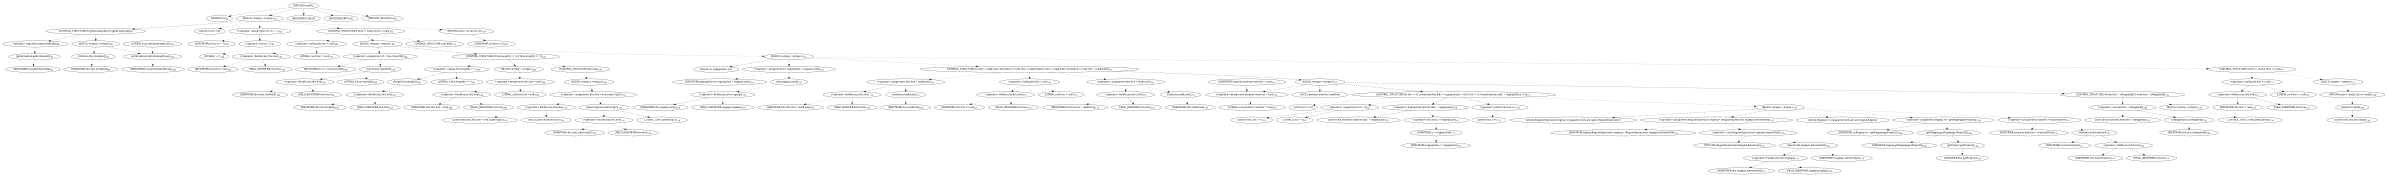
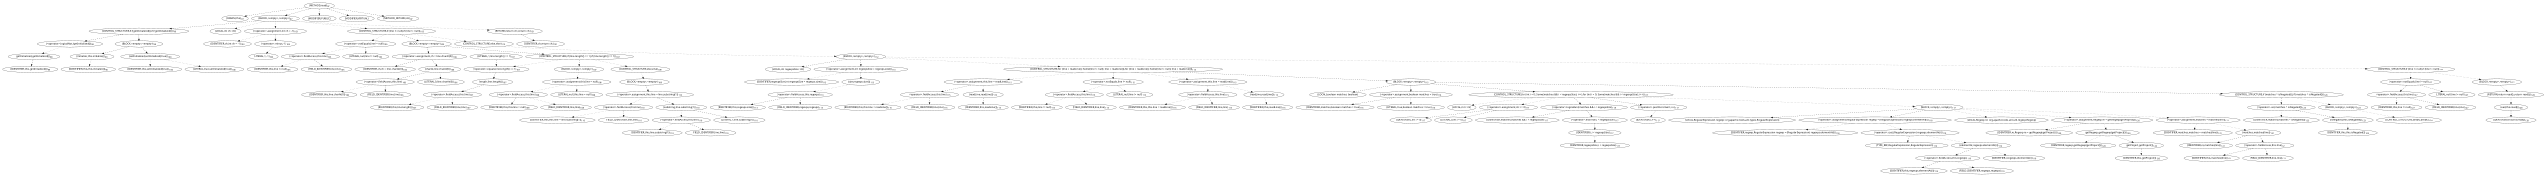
edge "(LITERAL,true,setInitialized(true))" -> "(setInitialized,setInitialized(true))": reversed
edge "(<operator>.equals,line.length() == 1)" -> "(LITERAL,1,line.length() == 1)": reversed
edge "(IDENTIFIER,matches,boolean matches = true)" -> "(<operator>.assignment,boolean matches = true)": reversed
